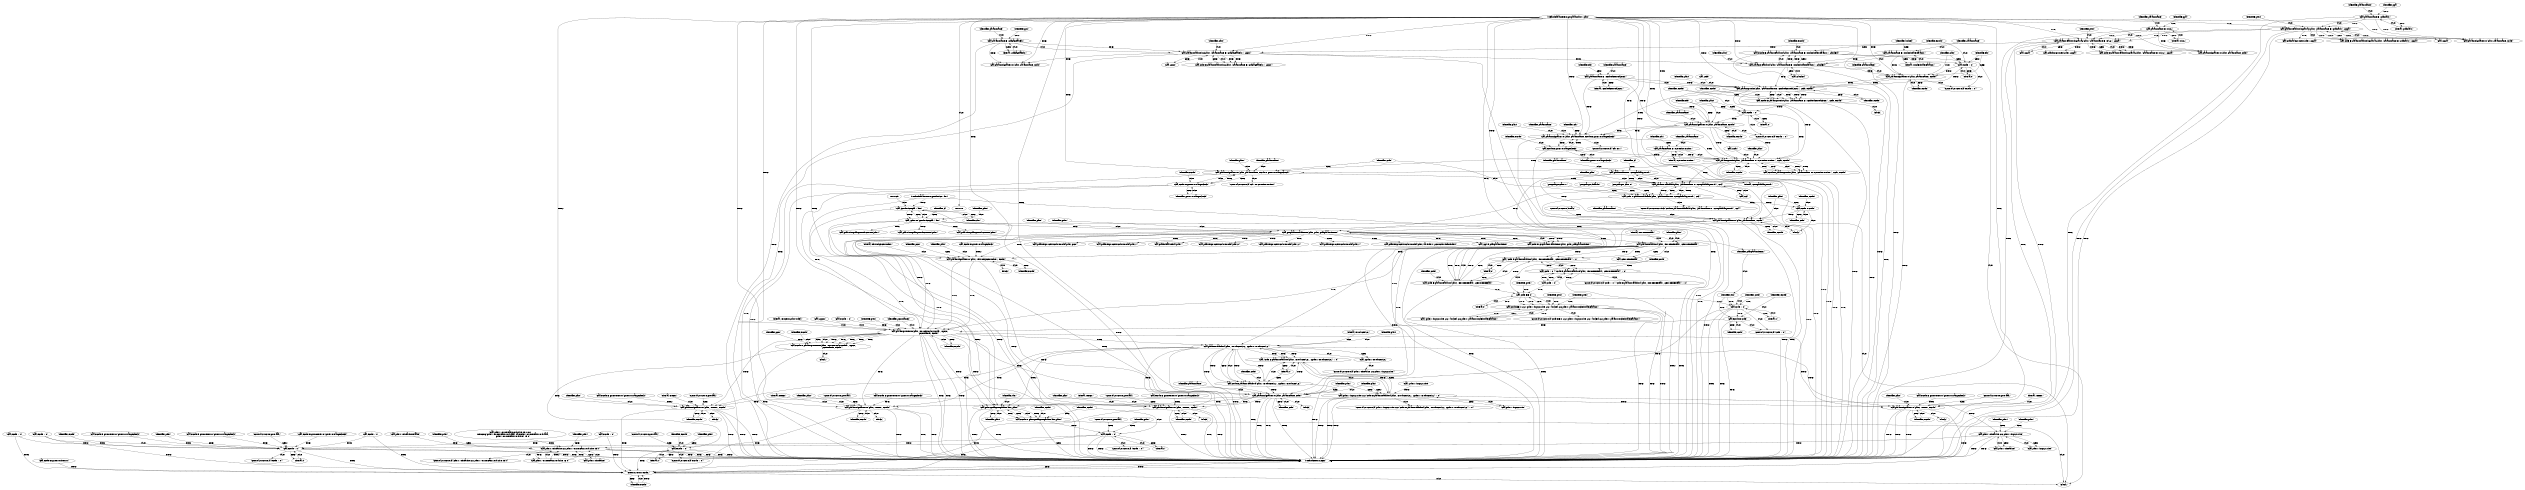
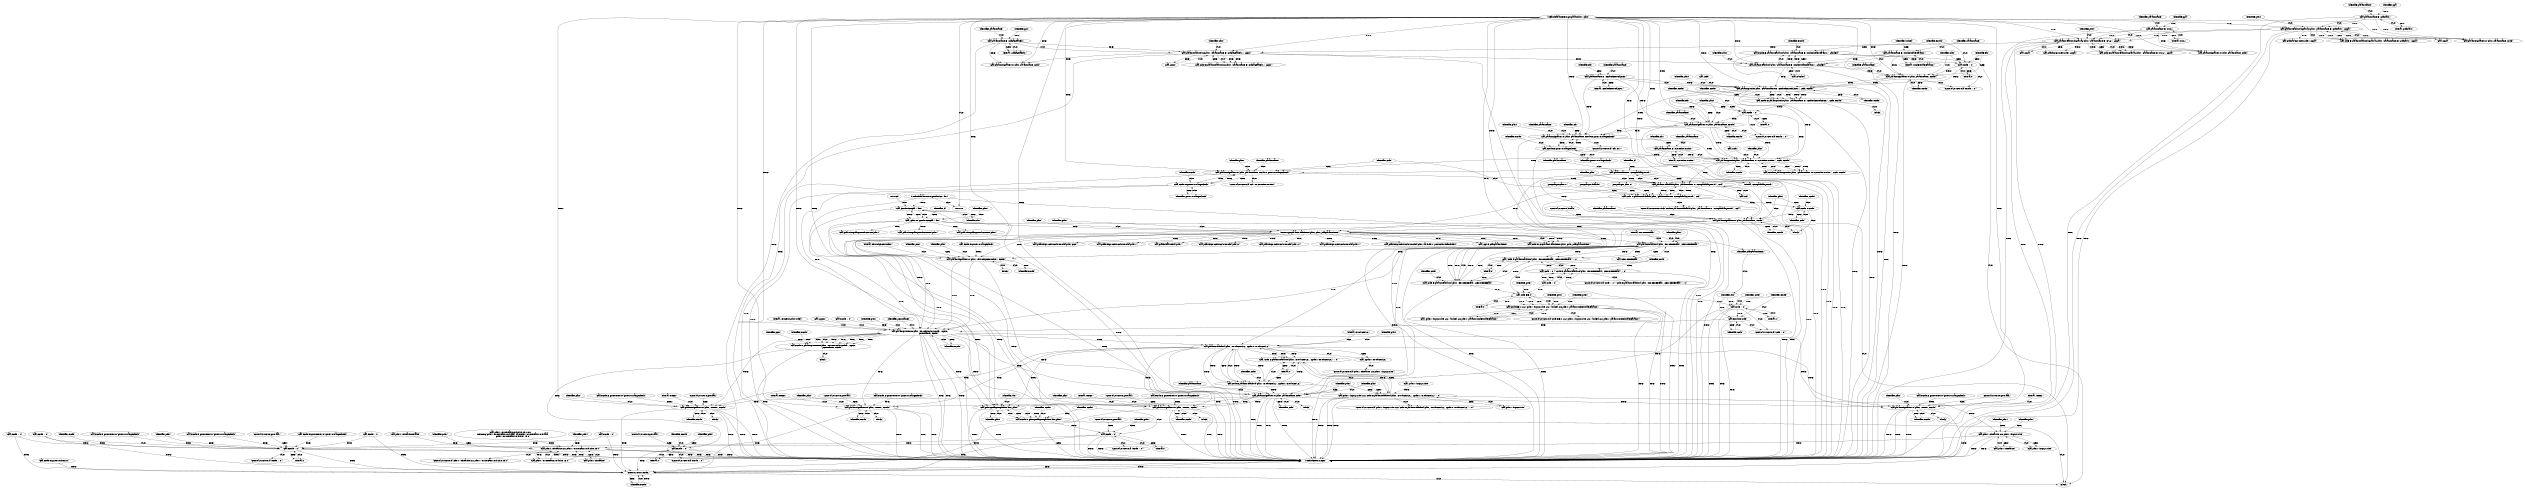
edge "(MethodParameterIn,gx_device * dev)" -> "1000118": added, label "AST:"
node "(Call,gs_param_read_items(plist, pdev, pdf_param_items))": label "(Call,gs_param_read_items(plist, pdev, pdf_param_items))" -> "(Return,gs_param_read_items(plist, pdev, pdf_param_items))"
